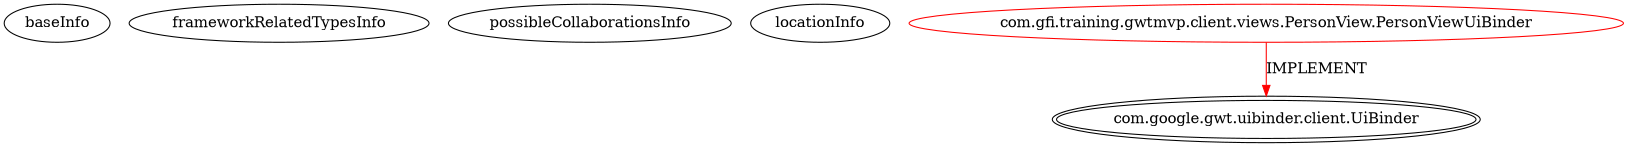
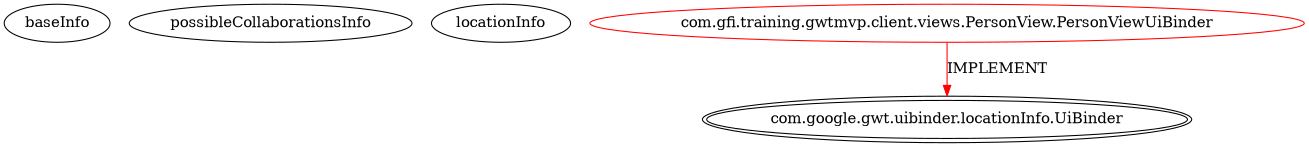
node "frameworkRelatedTypesInfo": removed
node "com.google.gwt.uibinder.client.UiBinder": label "com.google.gwt.uibinder.client.UiBinder" -> "com.google.gwt.uibinder.locationInfo.UiBinder"
